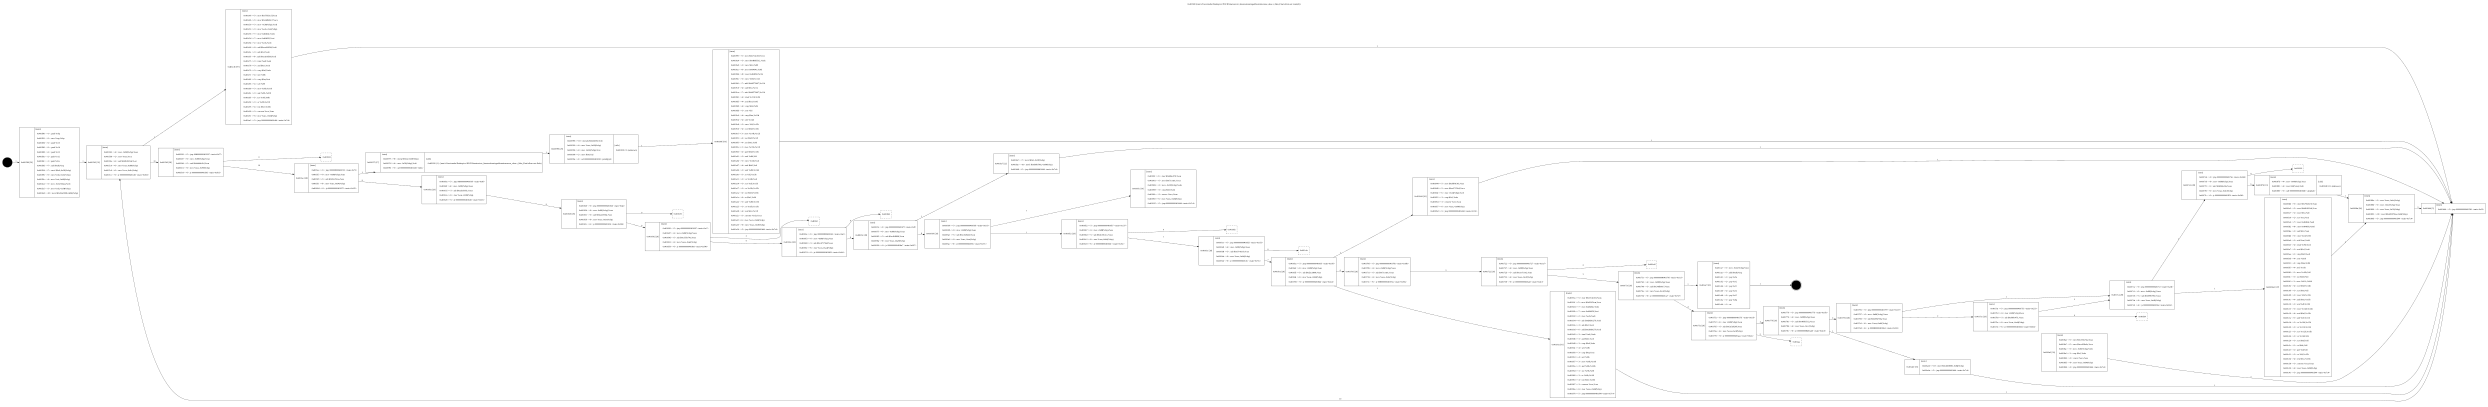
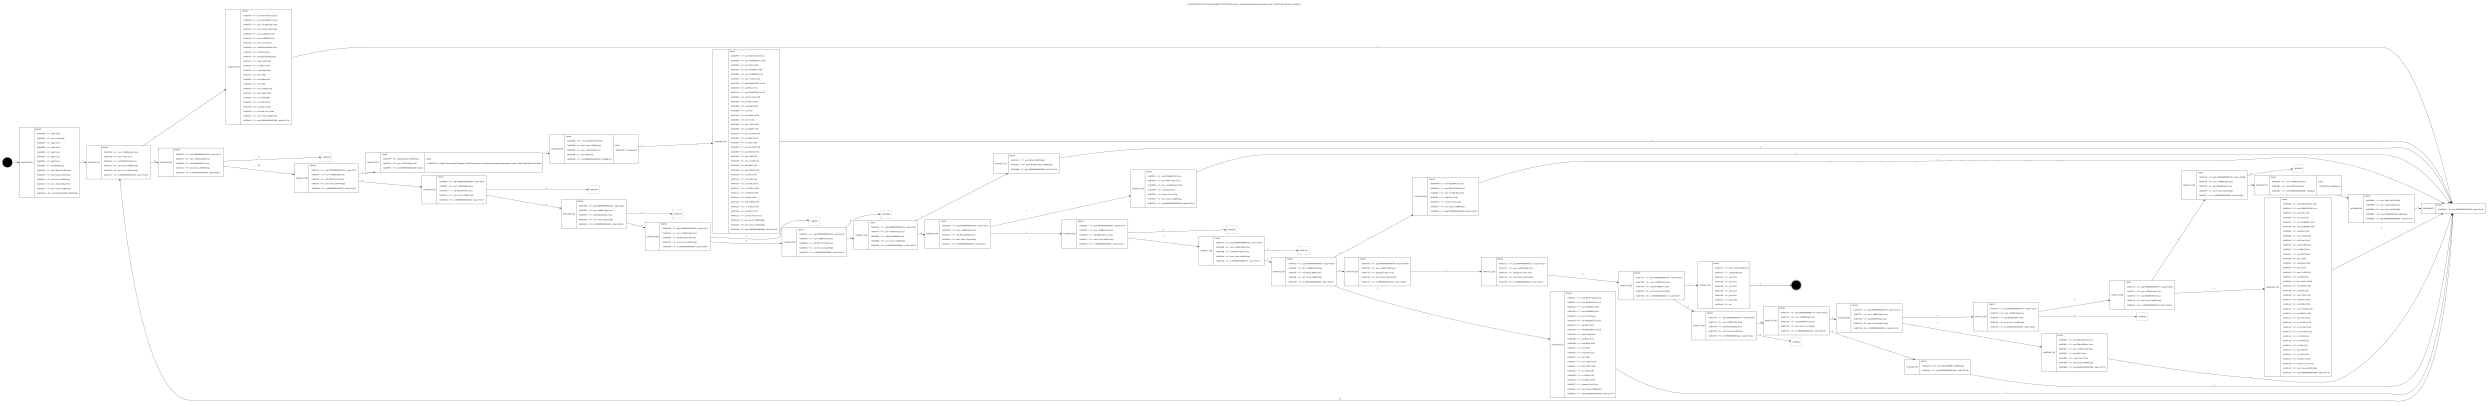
edge "0x4018fc [30]" -> "0x401d44 [5]": added, label "1"
node "0x401b45": added
edge "0x401bbd [137]" -> "0x40188a [24]": now "0x401bbd [137]" -> "0x401d44 [5]"
node "0x401a4f": removed
edge "0x401792 [28]" -> "0x4017ca [28]": now "0x401792 [28]" -> "0x4018a2 [30]"
